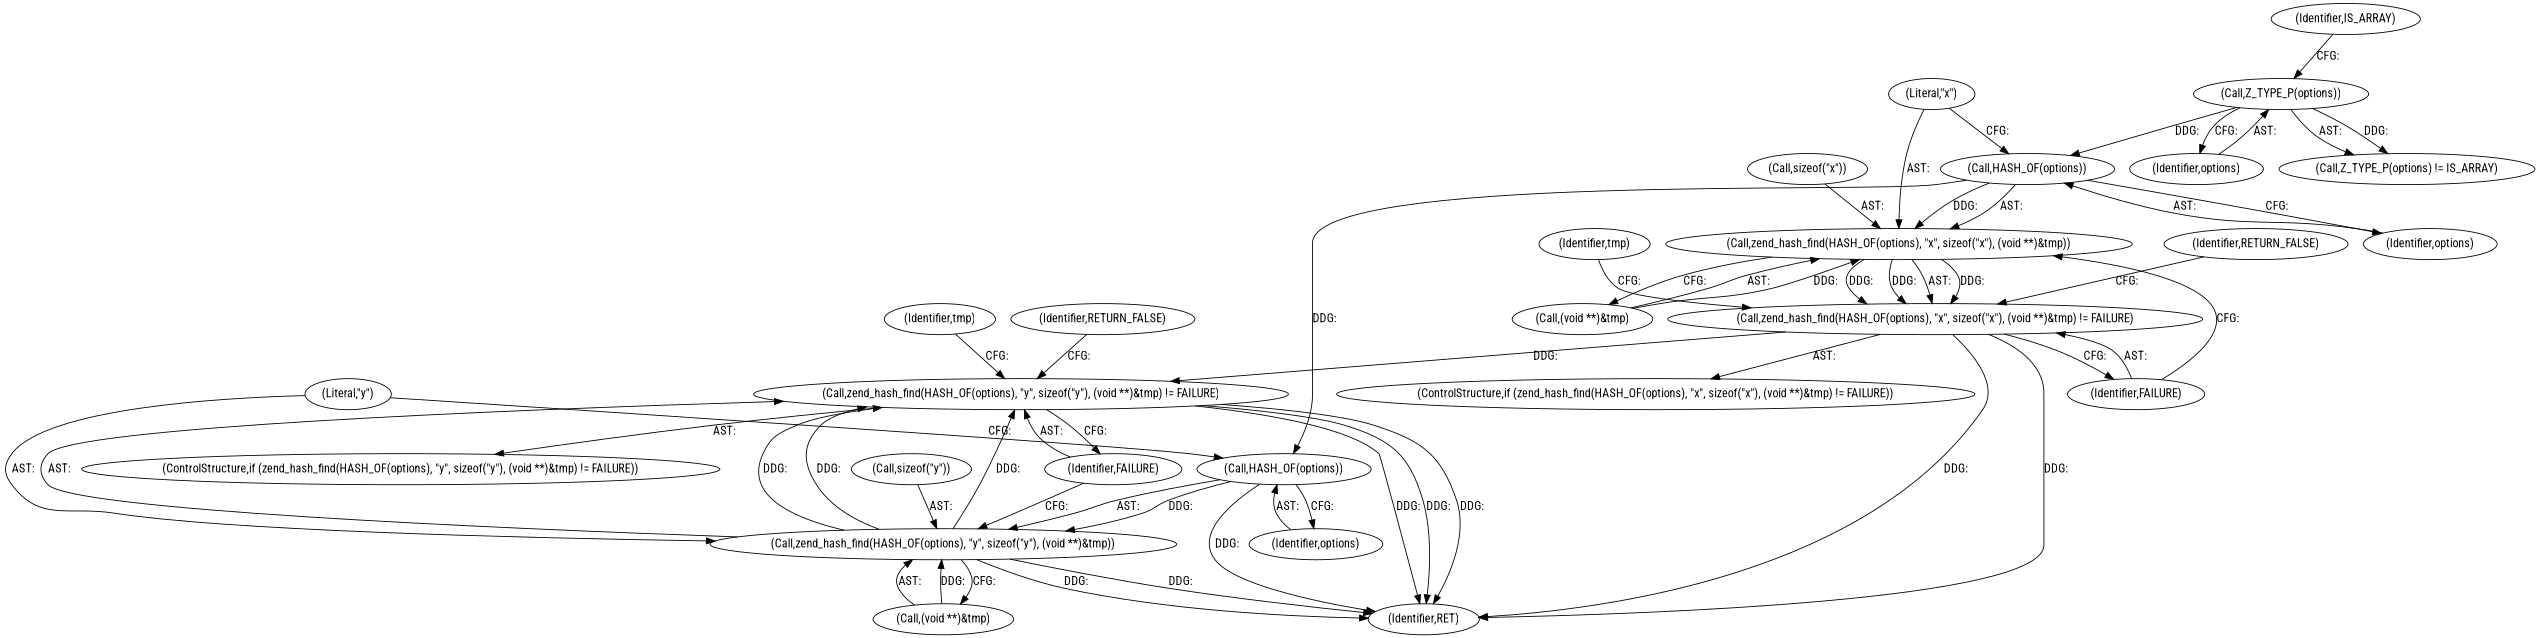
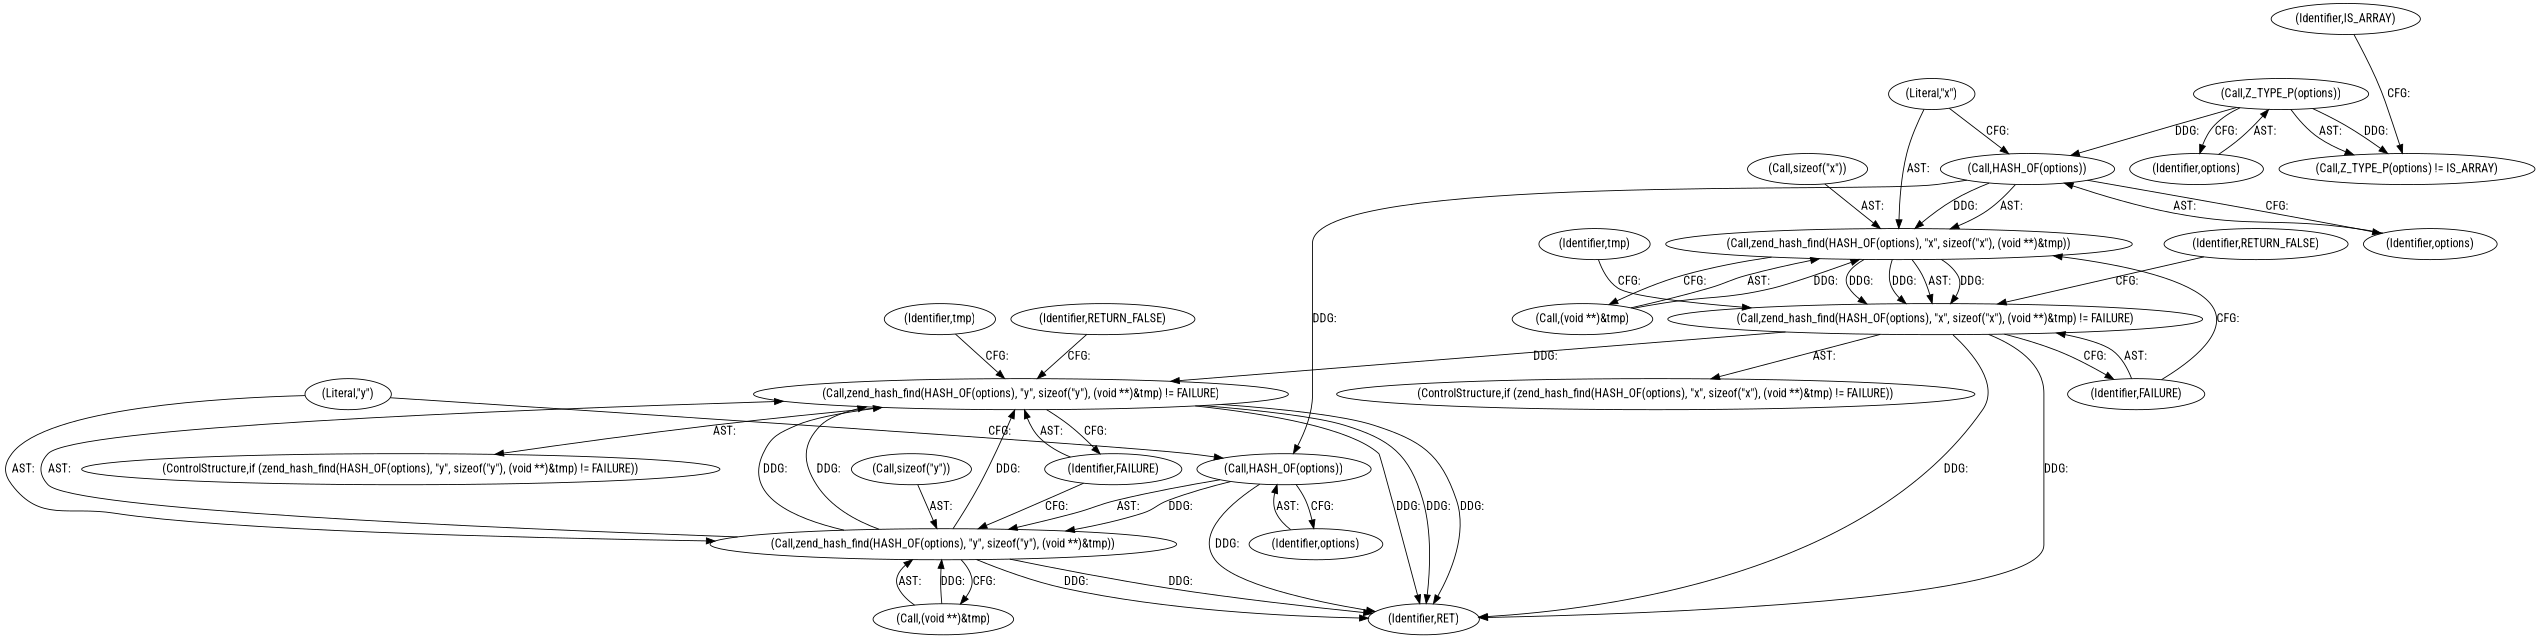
edge "(Identifier,IS_ARRAY)" -> "(Call,Z_TYPE_P(options))": now "(Identifier,IS_ARRAY)" -> "(Call,Z_TYPE_P(options) != IS_ARRAY)"
